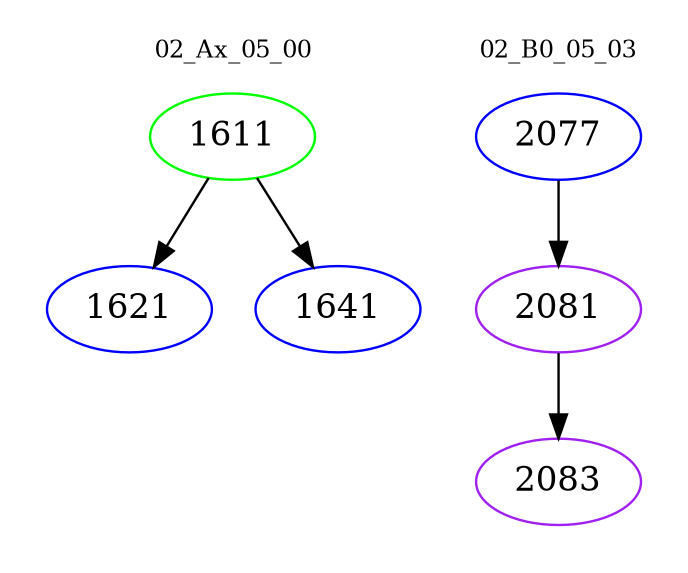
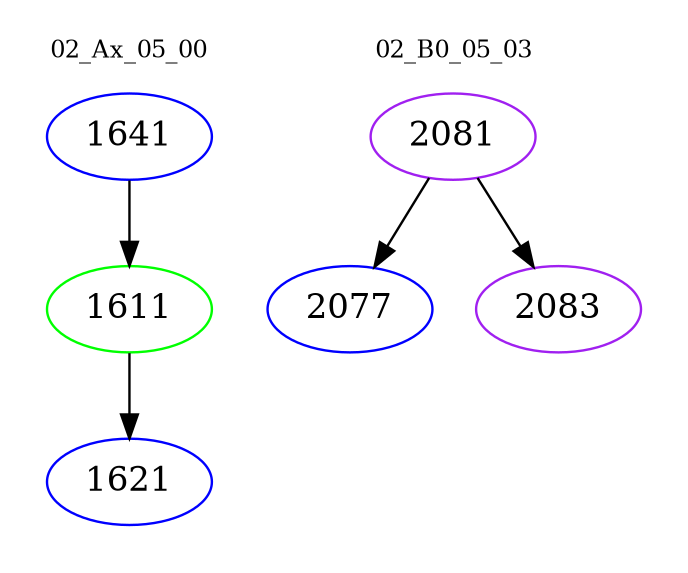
edge "2077" -> "2081": reversed
edge "1611" -> "1641": reversed
